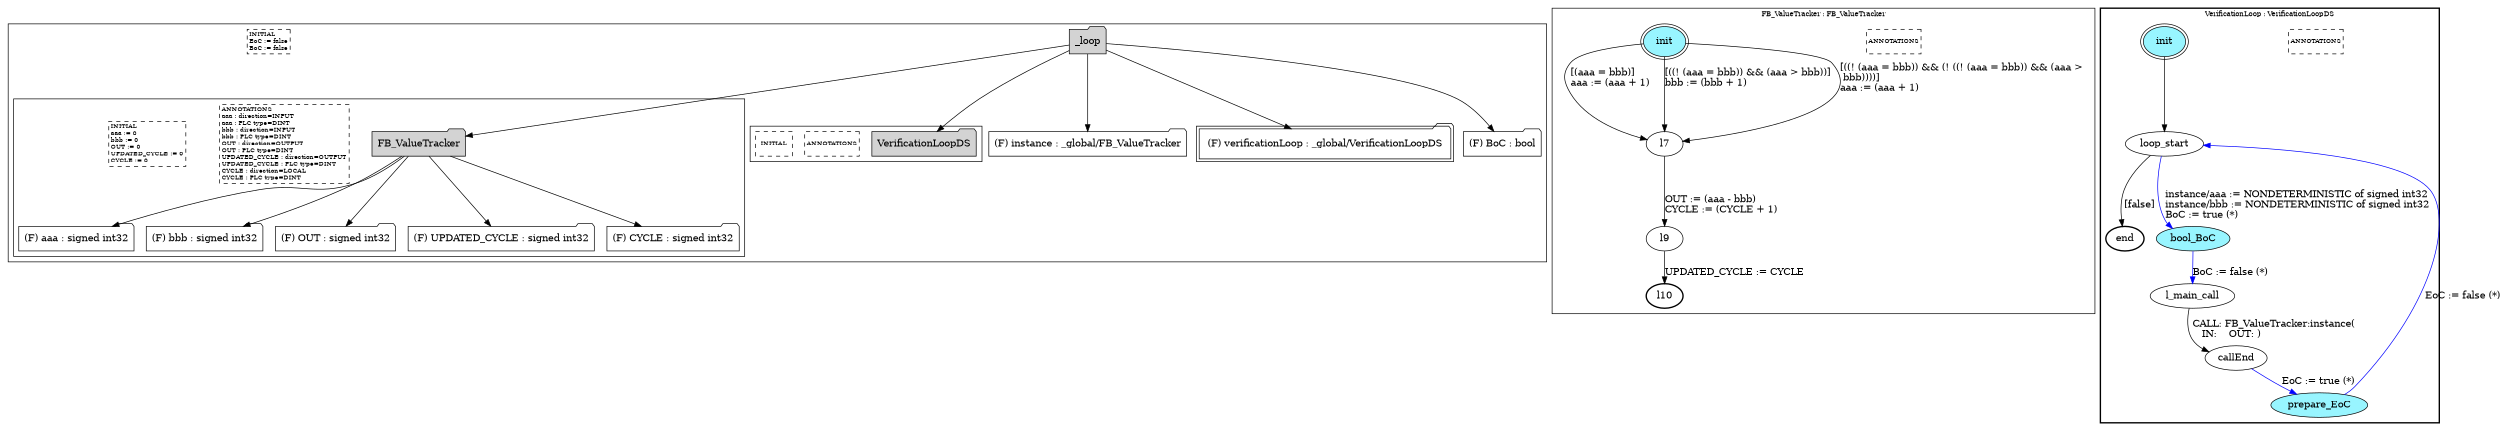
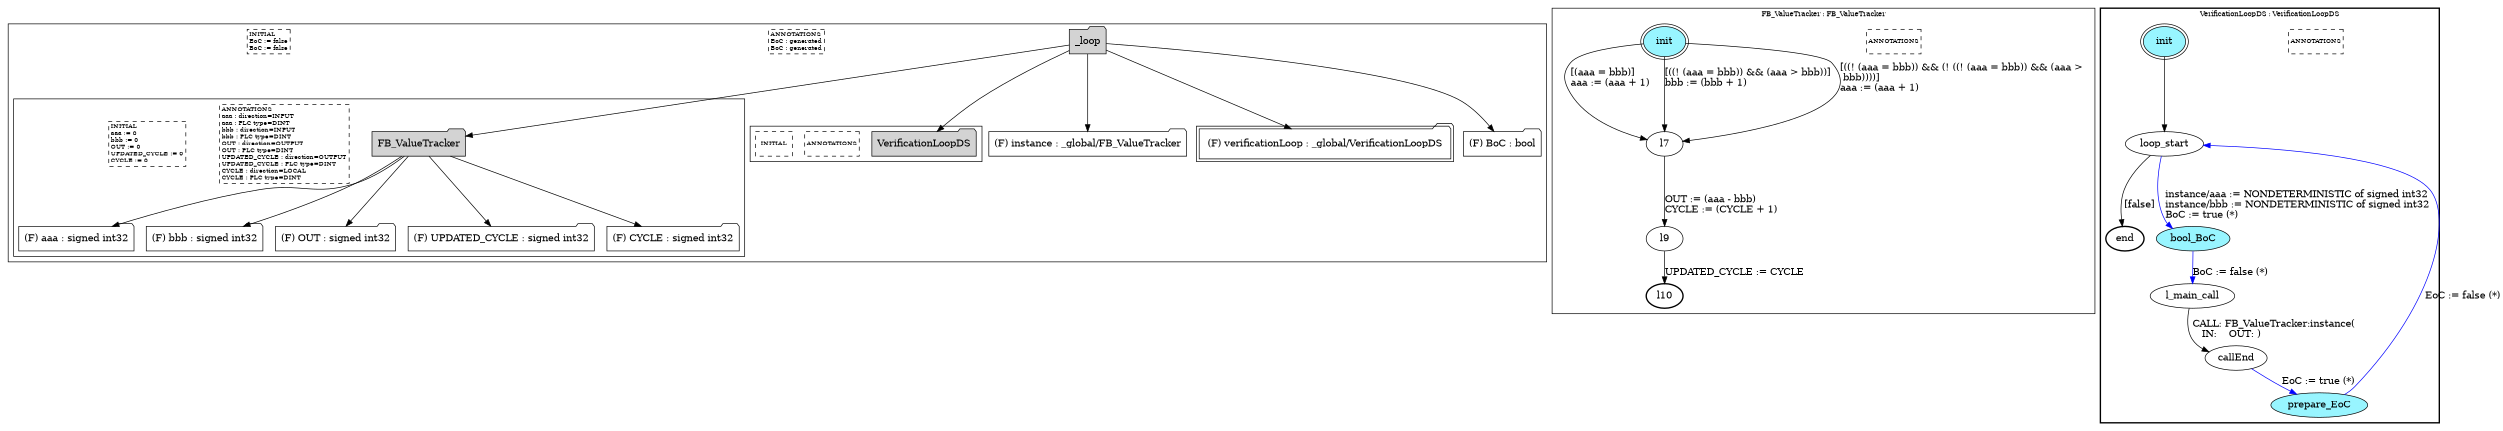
cluster "VerificationLoop : VerificationLoopDS": label "VerificationLoop : VerificationLoopDS" -> "VerificationLoopDS : VerificationLoopDS"
node "ANNOTATIONS EoC : generated BoC : generated": added
